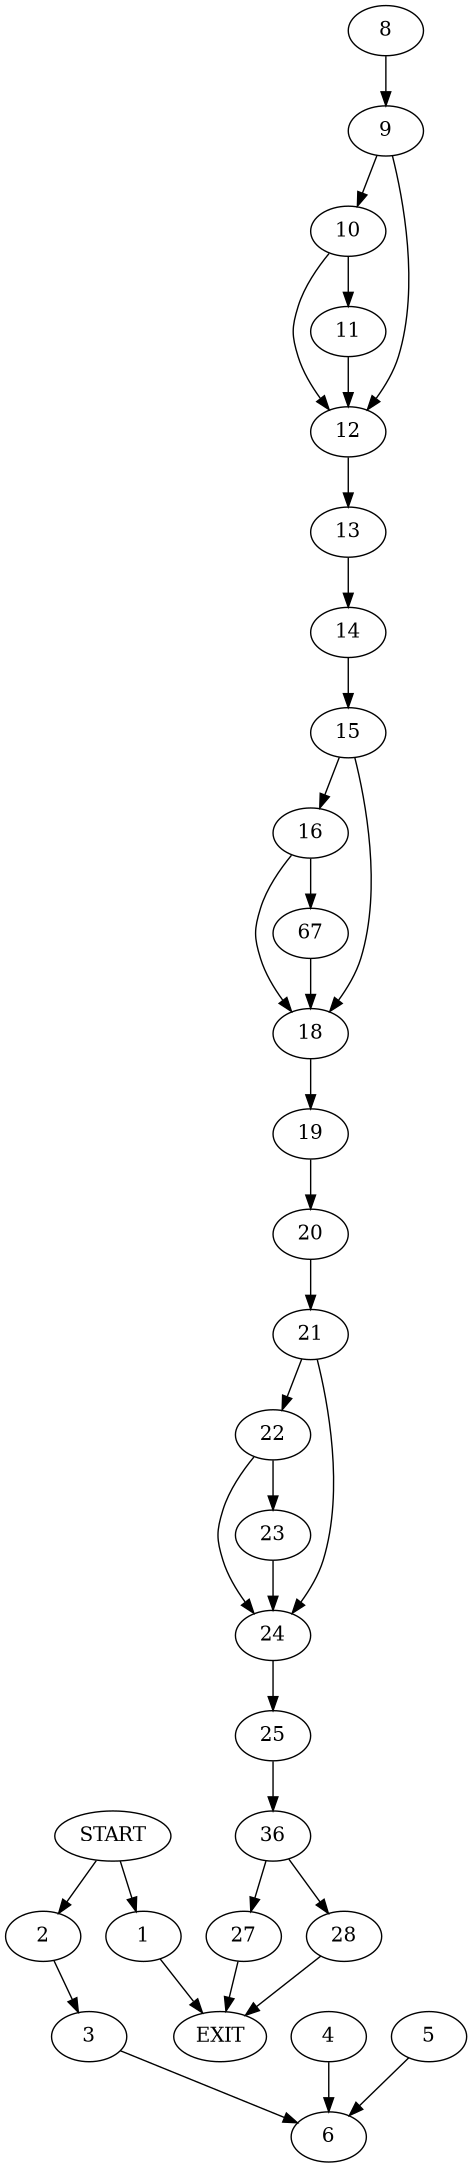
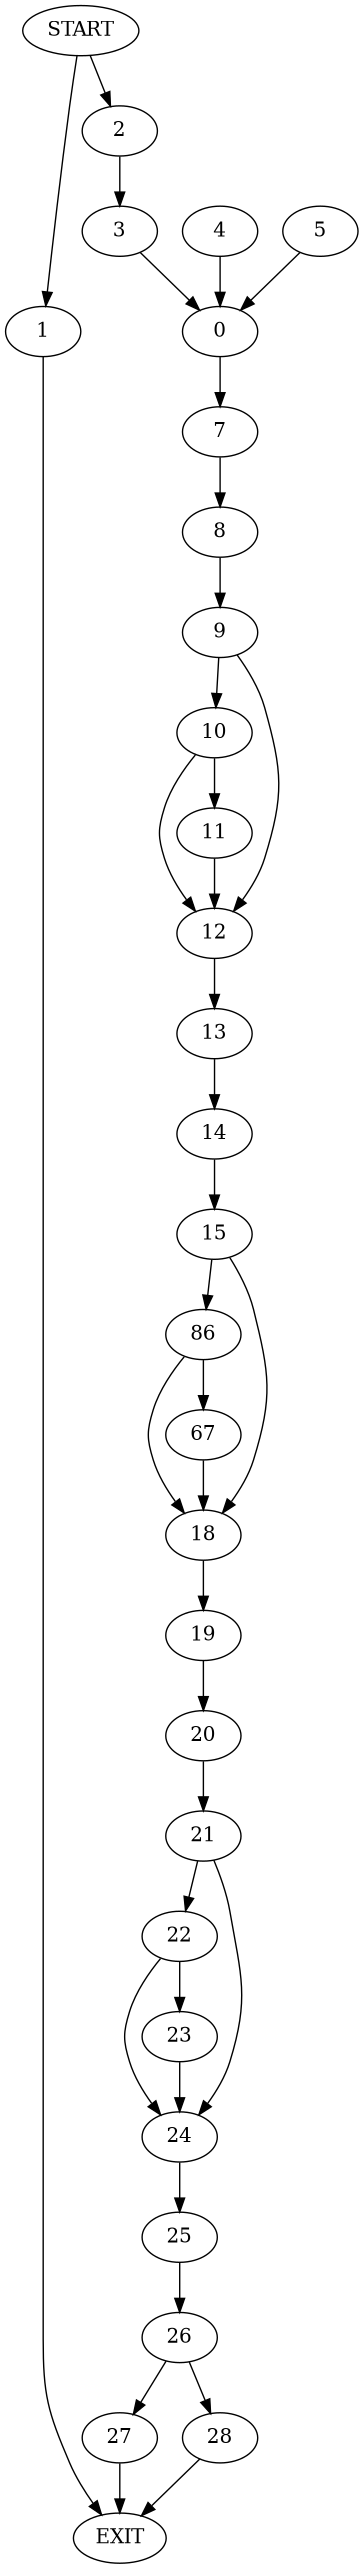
node "7": added
node "16": label "16" -> "86"
node "36": label "36" -> "26"
node "6": label "6" -> "0"
